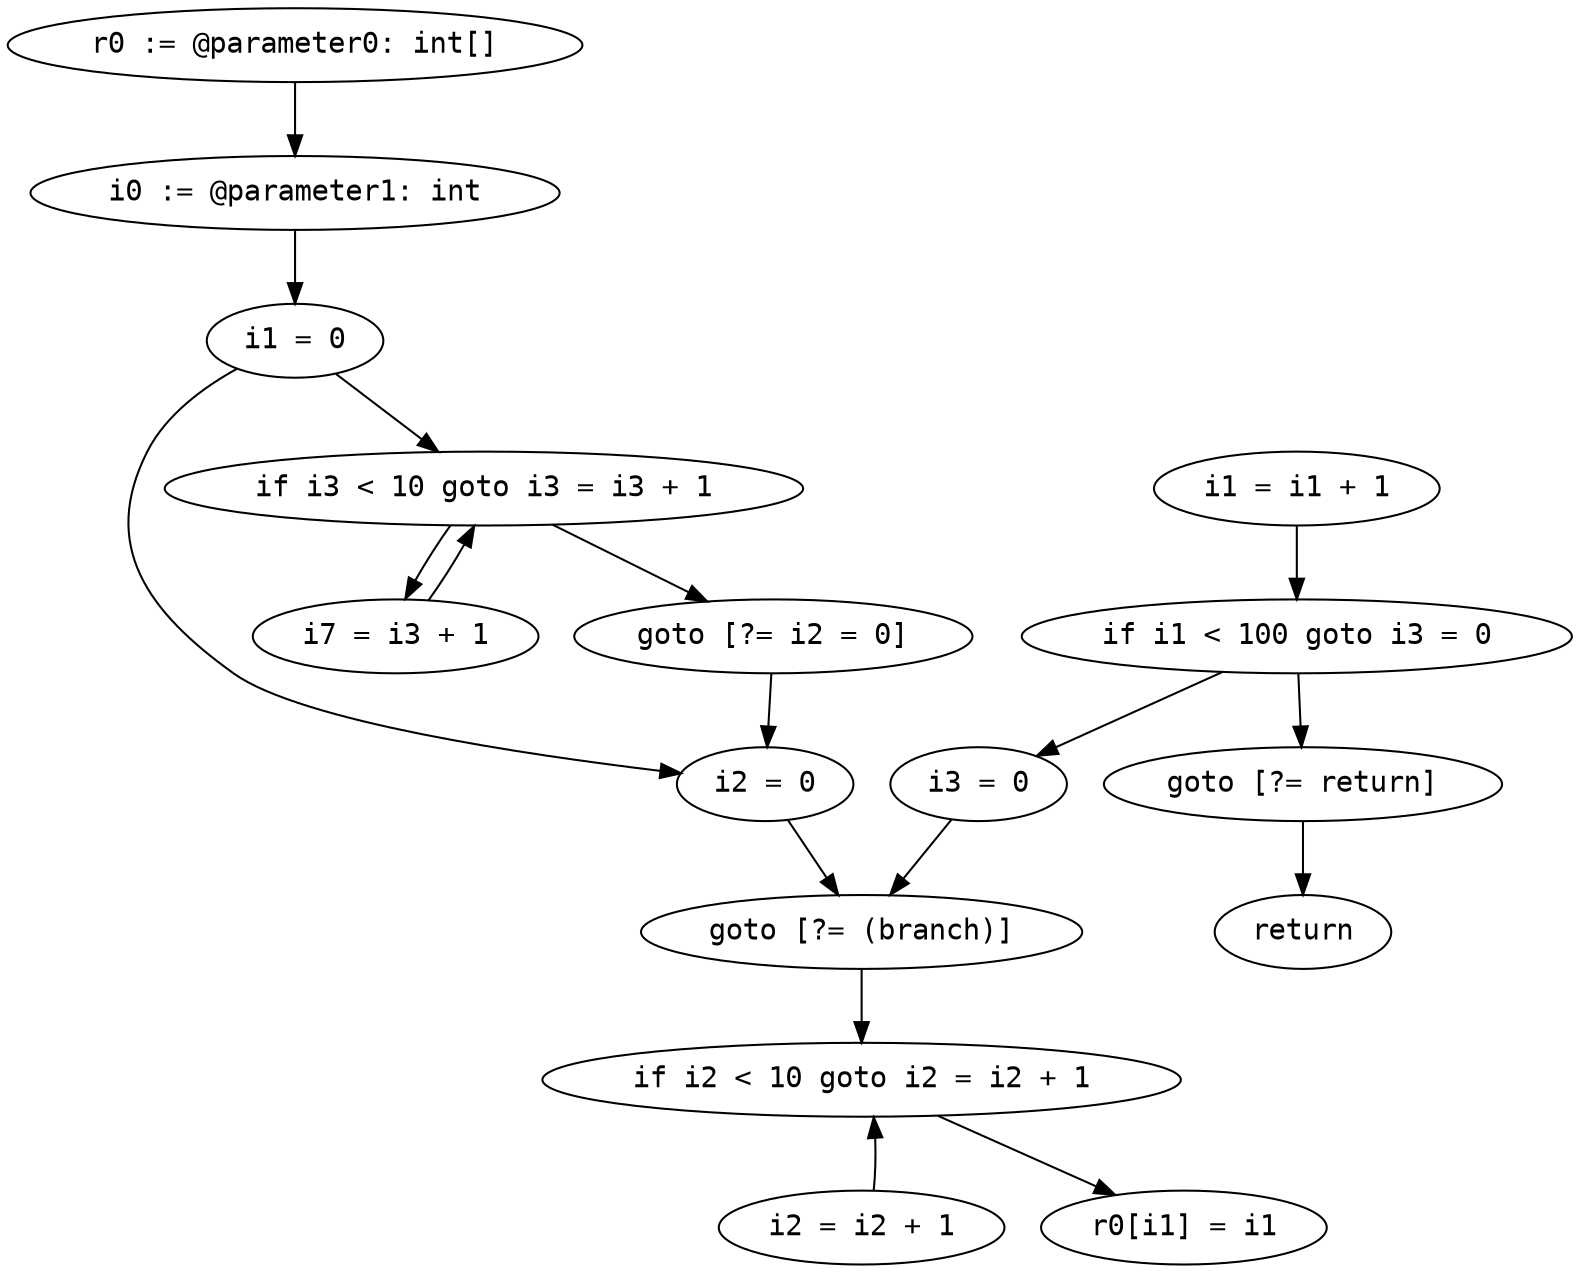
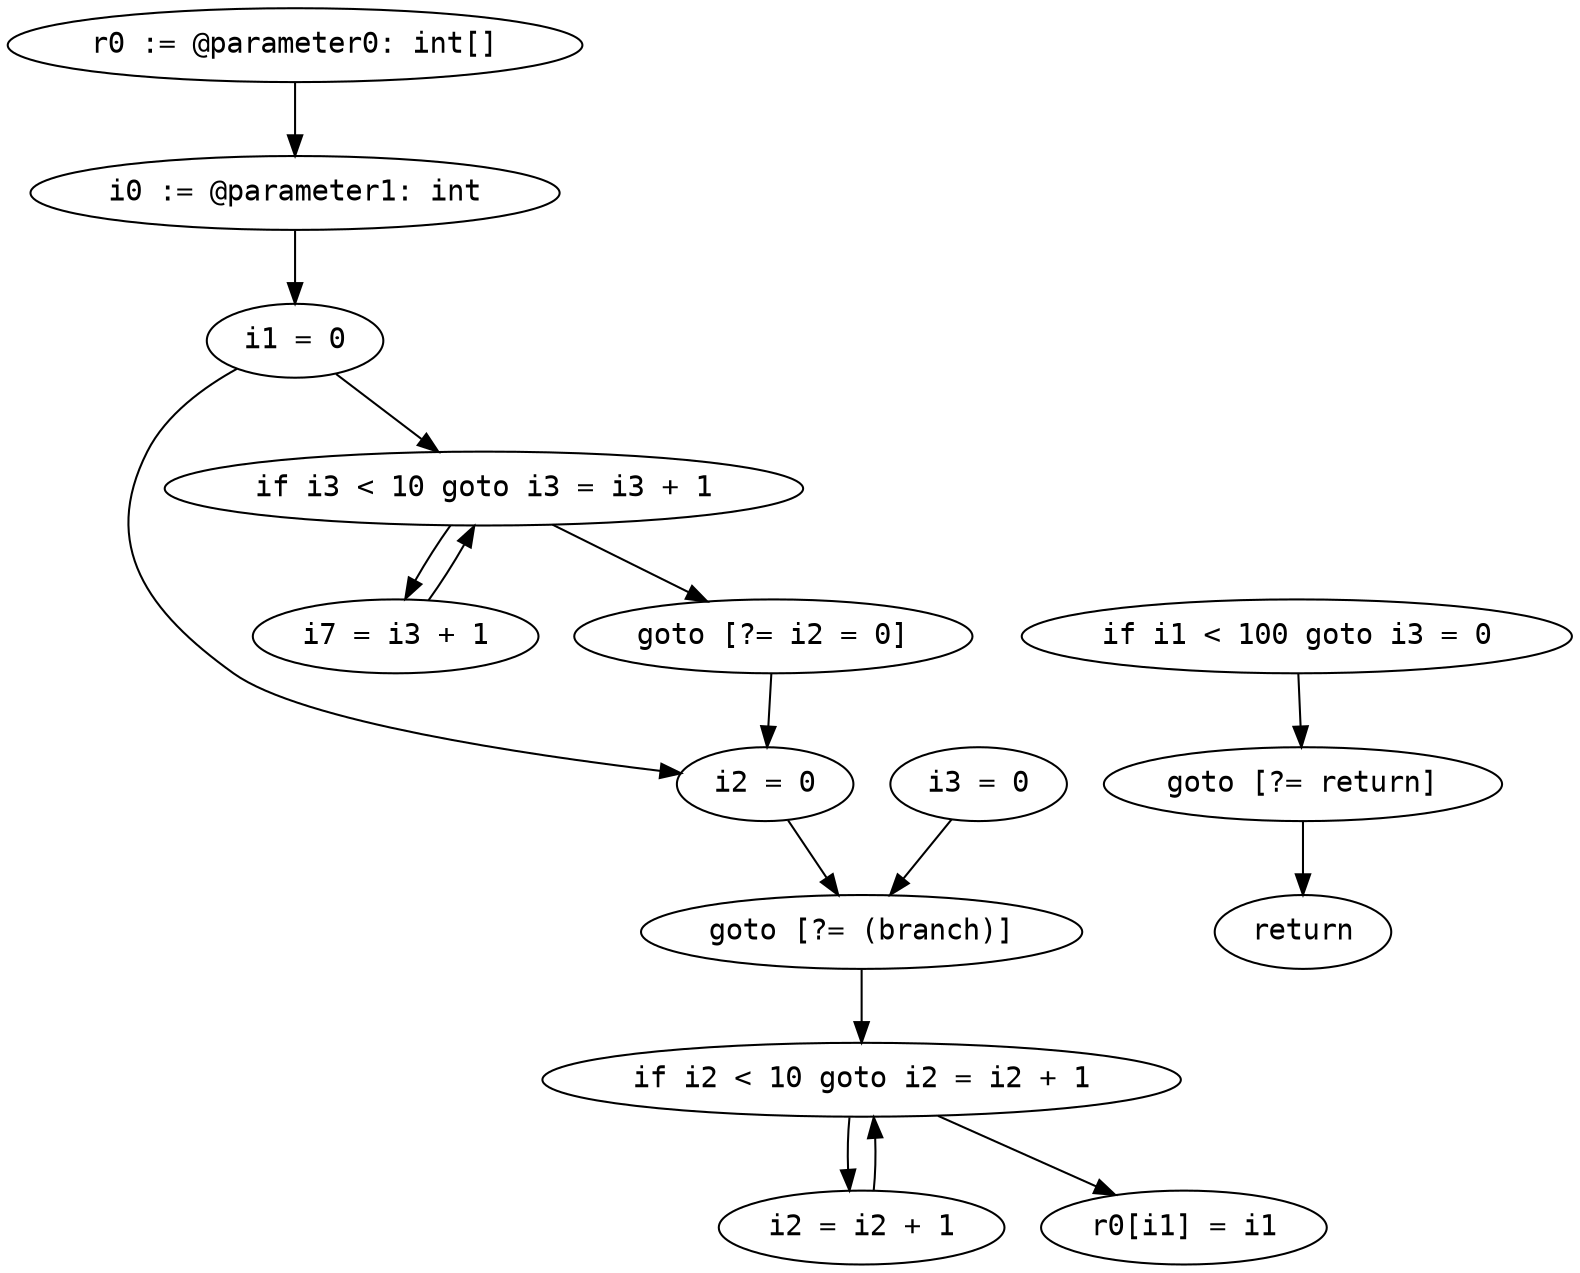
node "i1 = i1 + 1": removed
edge "if i1 < 100 goto i3 = 0" -> "i3 = 0": removed
edge "if i2 < 10 goto i2 = i2 + 1" -> "i2 = i2 + 1": added
